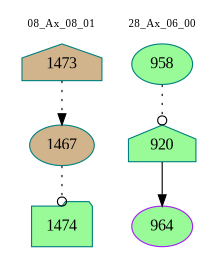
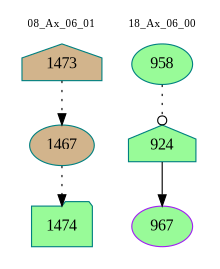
cluster "08_Ax_08_01": label "08_Ax_08_01" -> "08_Ax_06_01"
cluster "28_Ax_06_00": label "28_Ax_06_00" -> "18_Ax_06_00"
node "920": label "920" -> "924"
edge "1467" -> "1474": arrowhead odot -> normal
node "964": label "964" -> "967"
